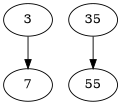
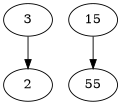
node "35": label "35" -> "15"
node "7": label "7" -> "2"
